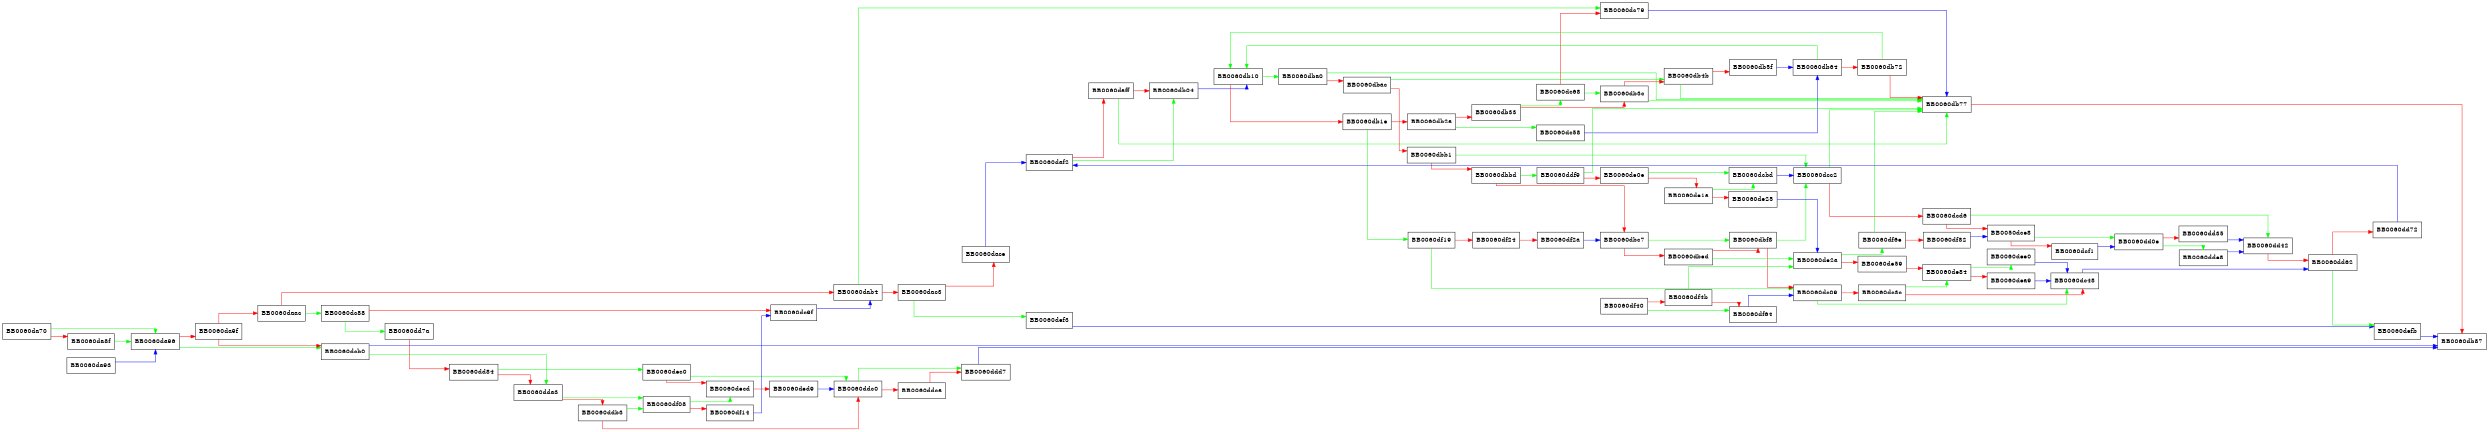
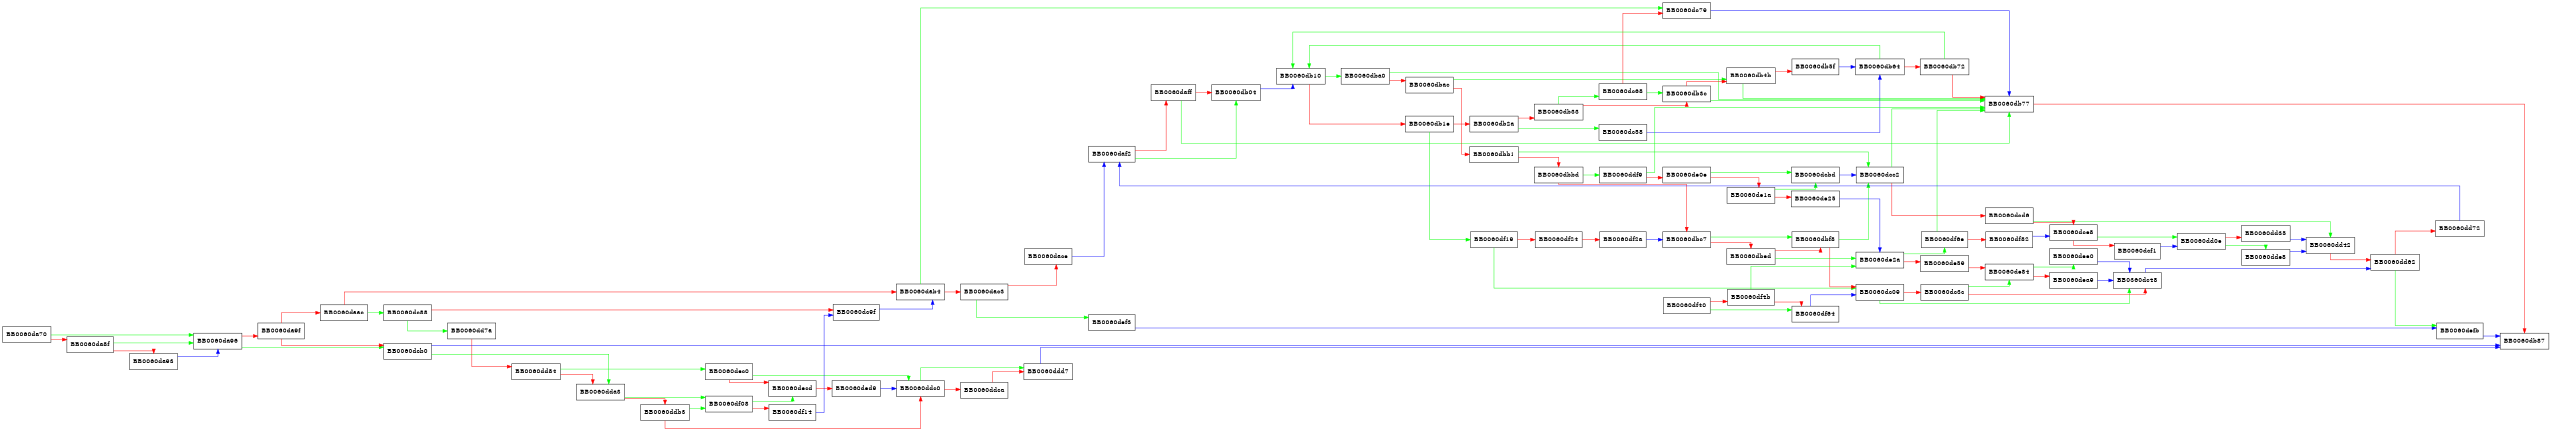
node "BB0050dce8": label "BB0050dce8" -> "BB0060dce8"
node "BB0060dc48": label "BB0060dc48" -> "BB0360dc48"
edge "BB0060da8f" -> "BB0060da93": added
